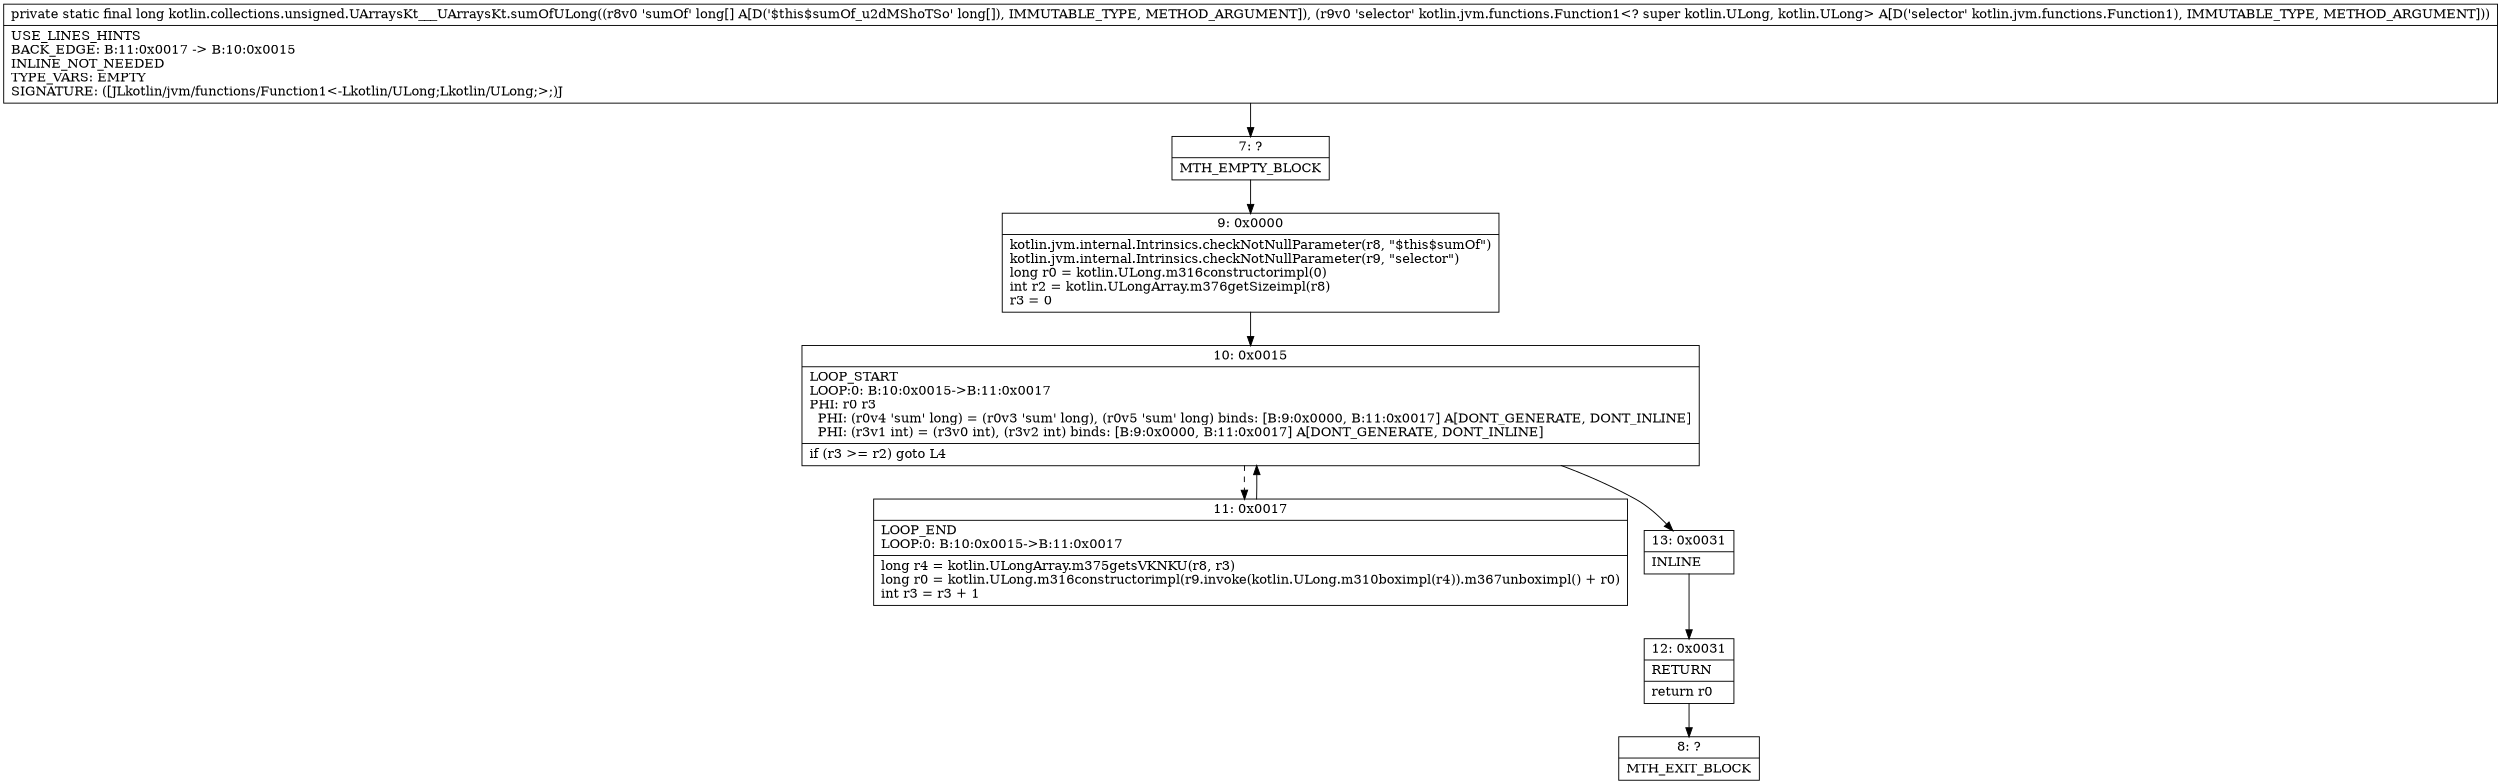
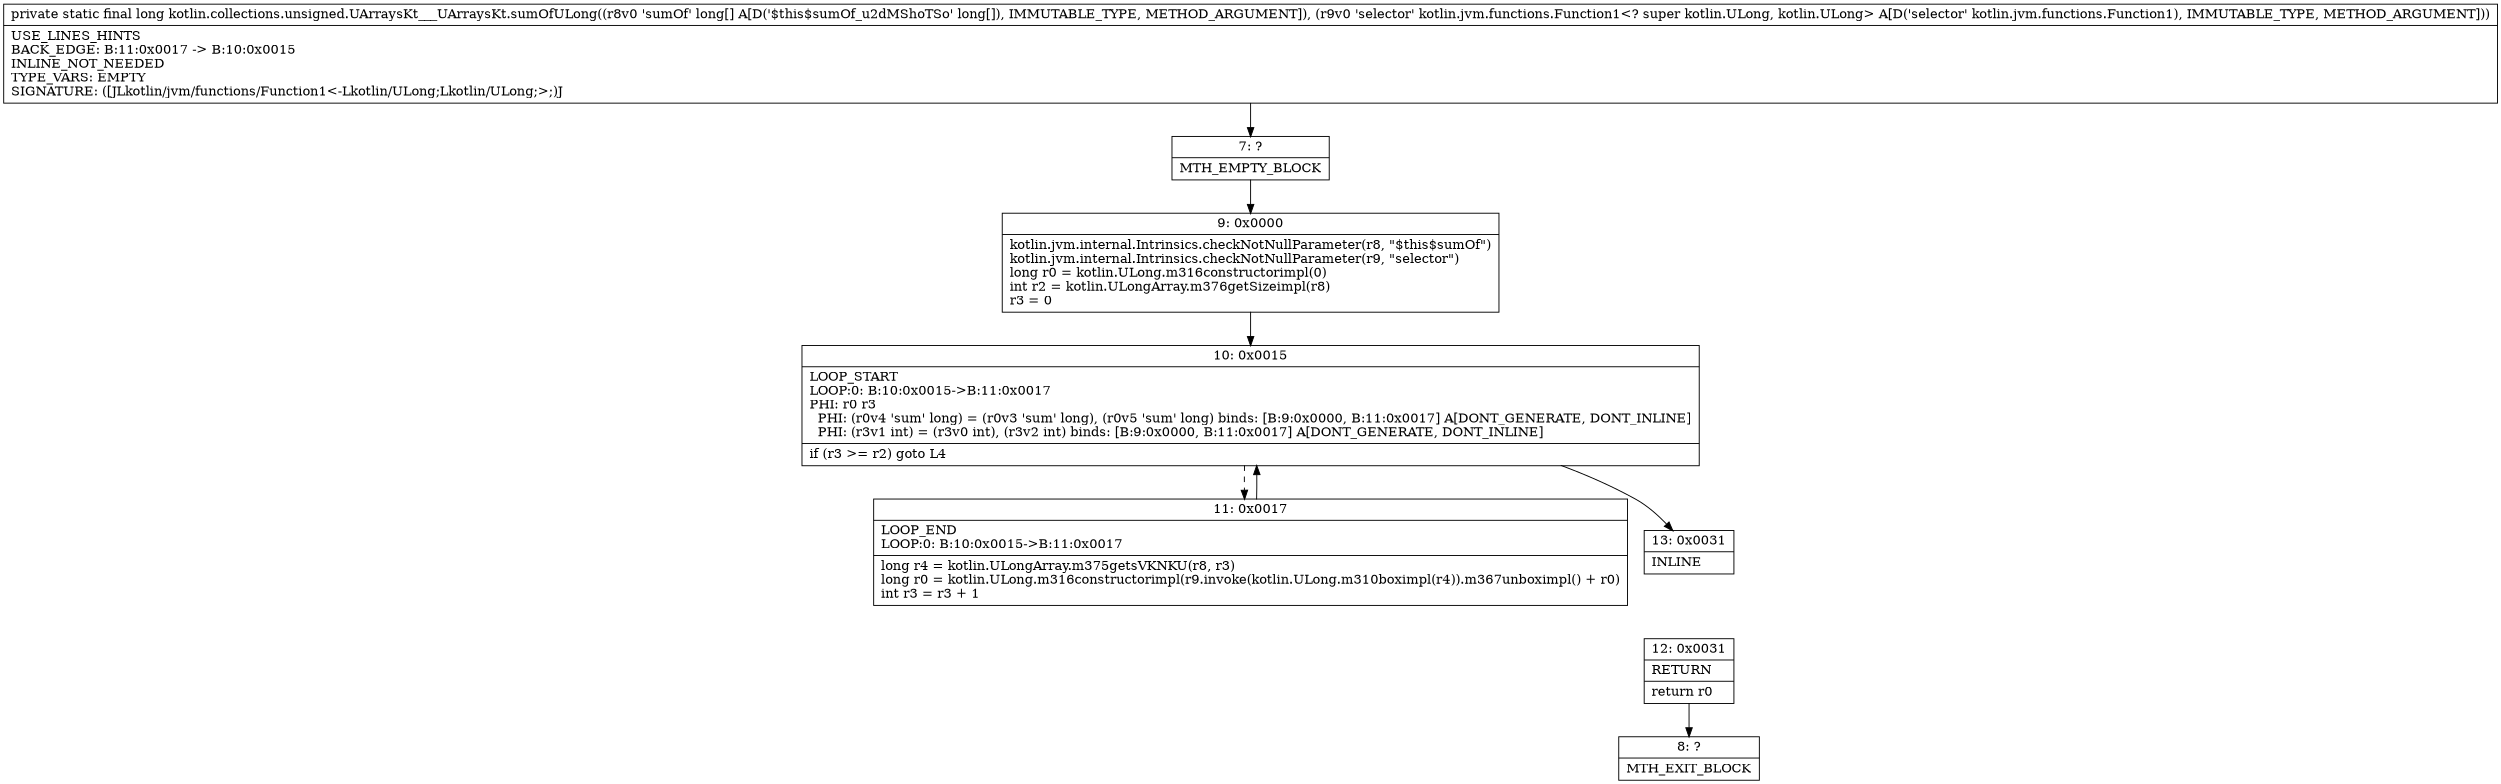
edge "13: 0x0031" -> "12: 0x0031": removed
